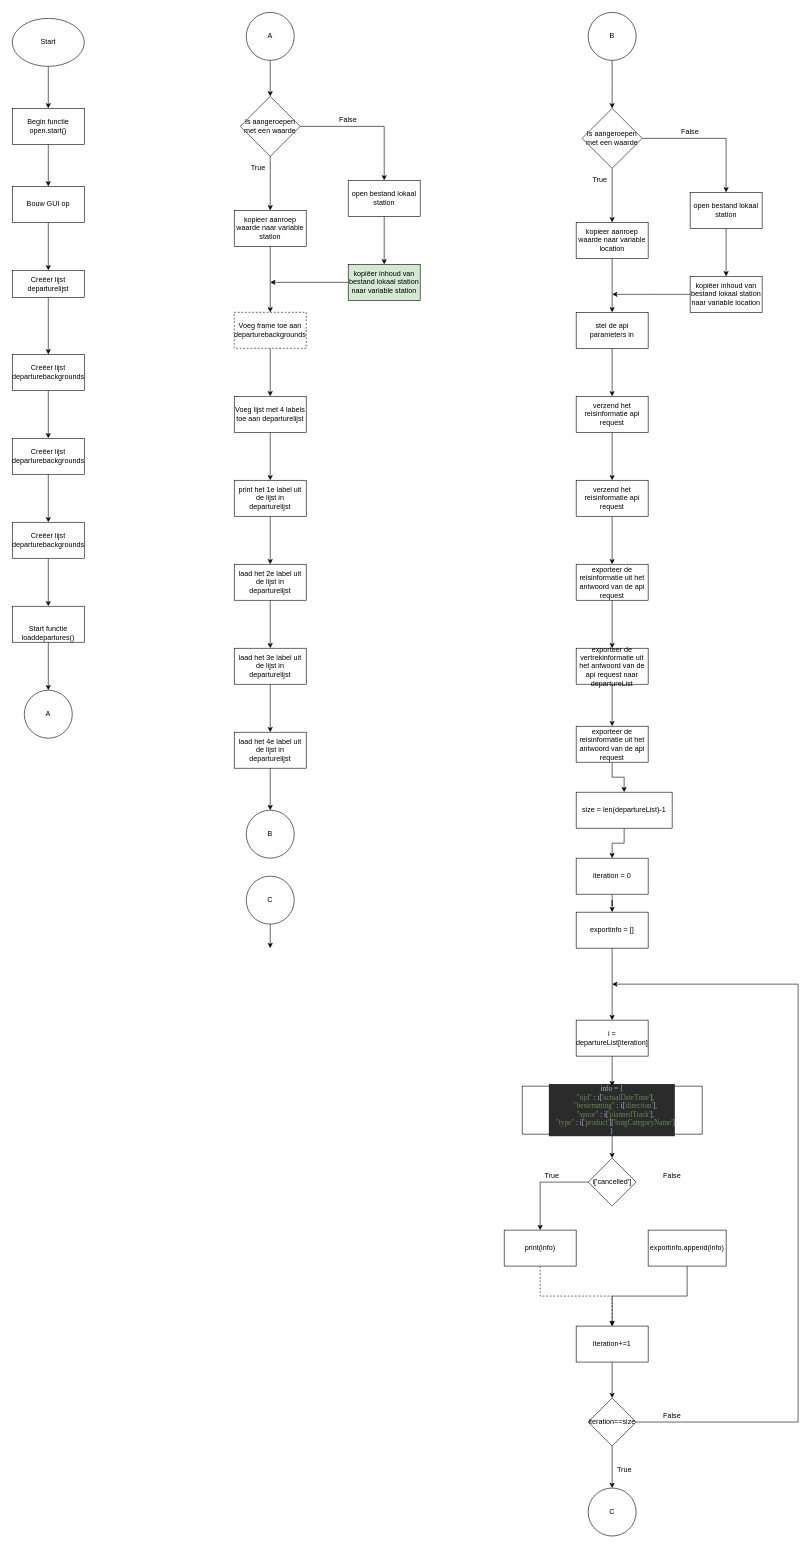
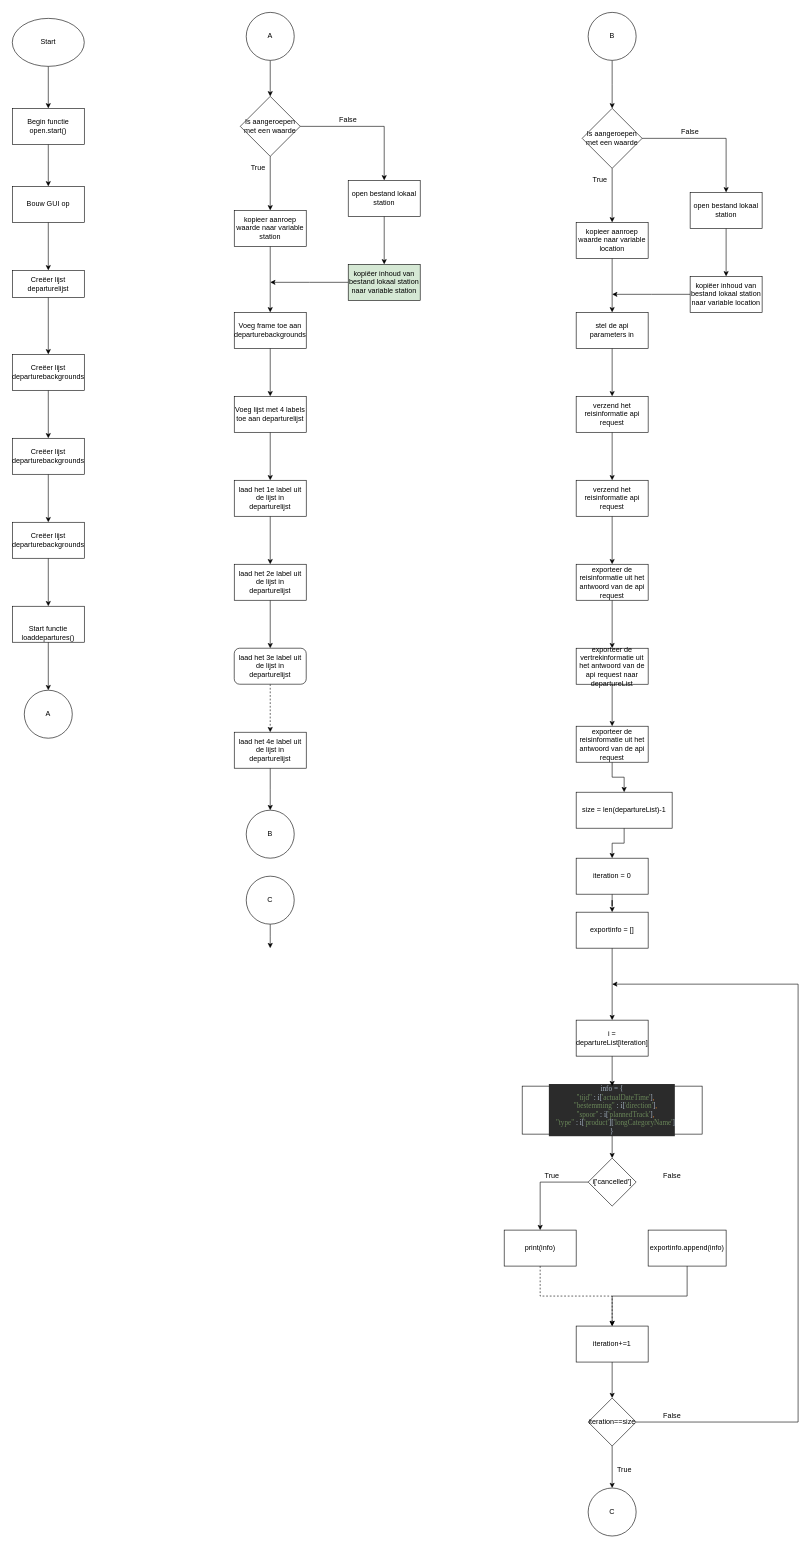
node "Voeg frame toe aan departurebackgrounds": style dashed -> solid
node "print het 1e label uit de lijst in departurelijst": label "print het 1e label uit de lijst in departurelijst" -> "laad het 1e label uit de lijst in departurelijst"
node "laad het 3e label uit de lijst in departurelijst": shape rectangle -> rounded rectangle
edge "laad het 3e label uit de lijst in departurelijst" -> "laad het 4e label uit de lijst in departurelijst": style solid -> dashed
